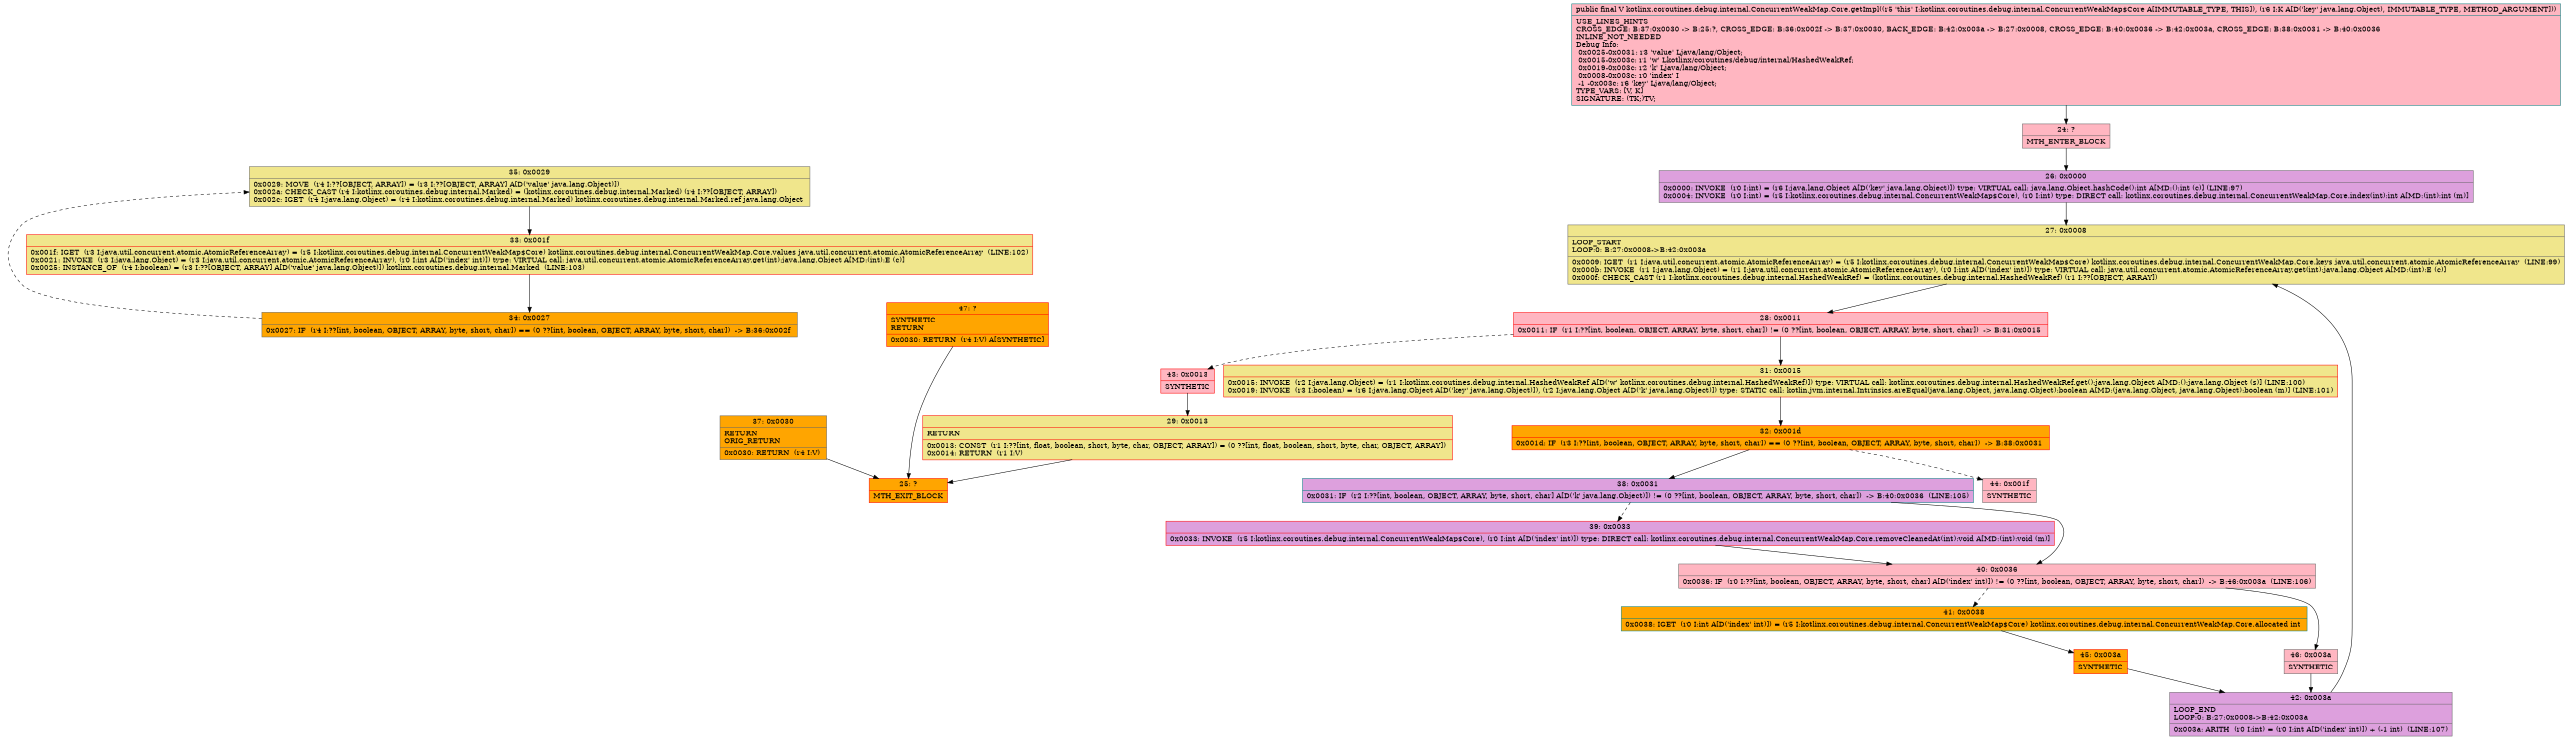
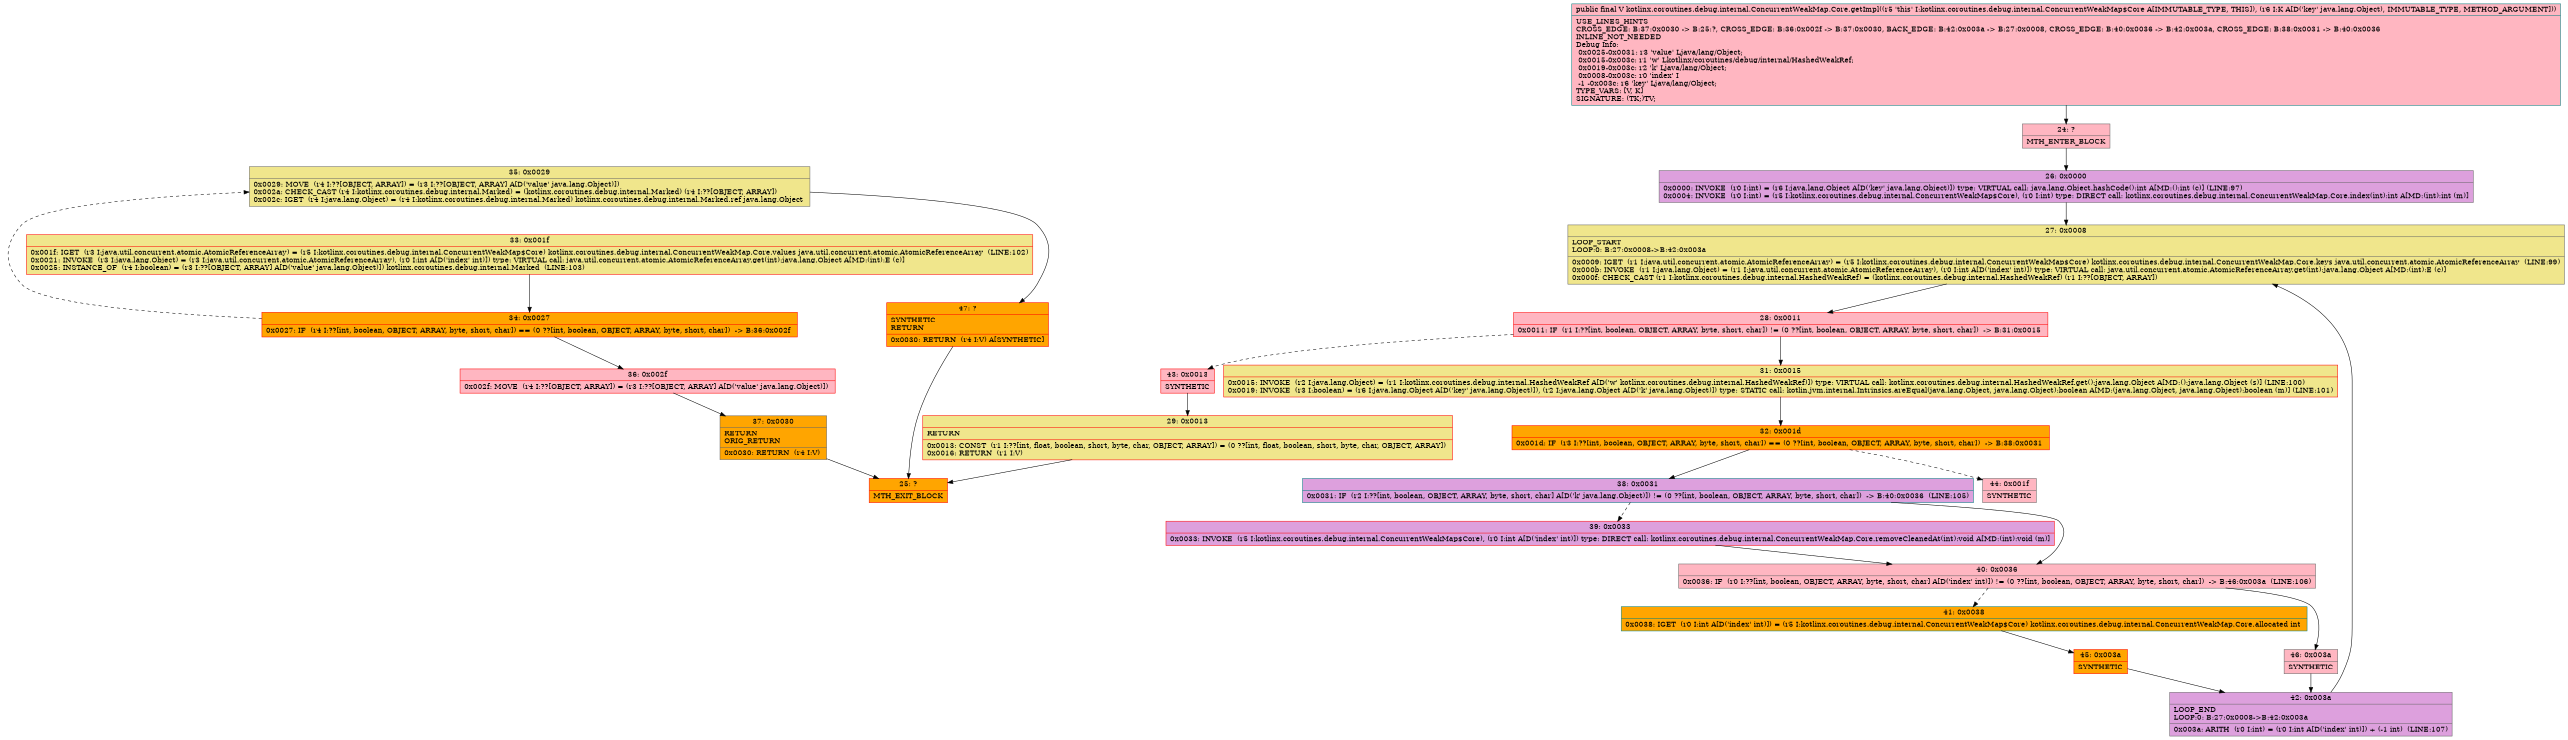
edge "35: 0x0029" -> "33: 0x001f": now "35: 0x0029" -> "47: ?"
node "34: 0x0027": color gray40 -> red
node "36: 0x002f": added
node "29: 0x0013": text "0x0014: RETURN  (r1 I:V)" -> "0x0016: RETURN  (r1 I:V)"
